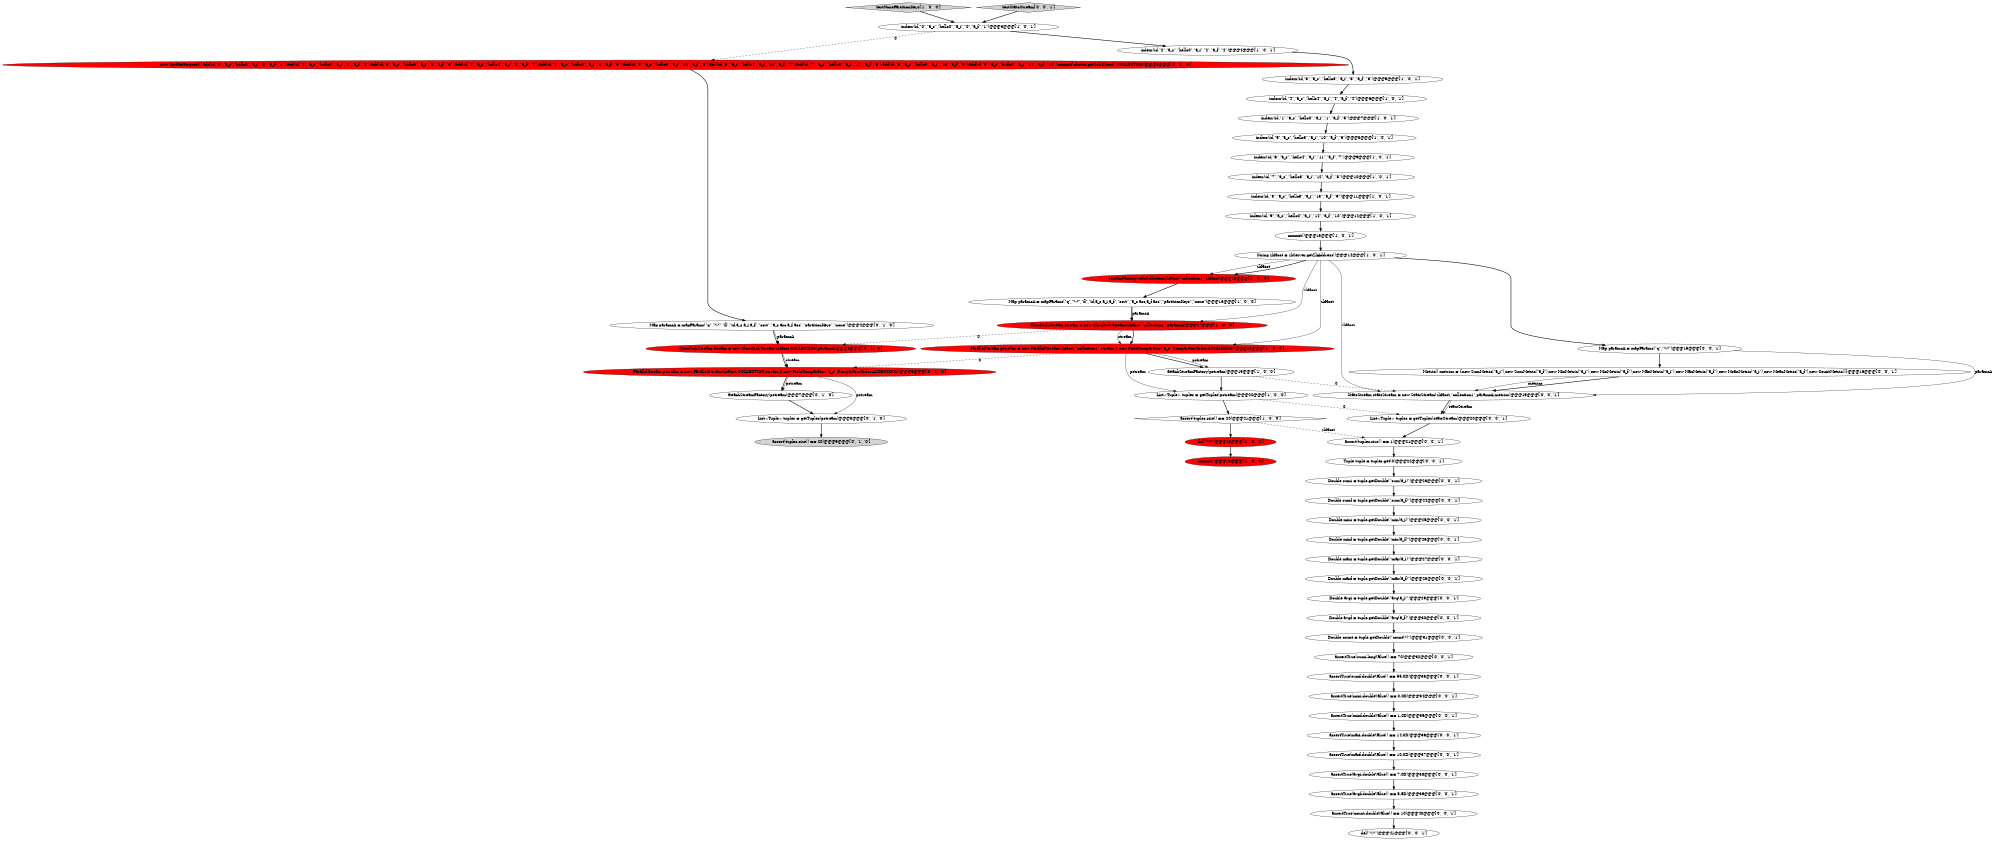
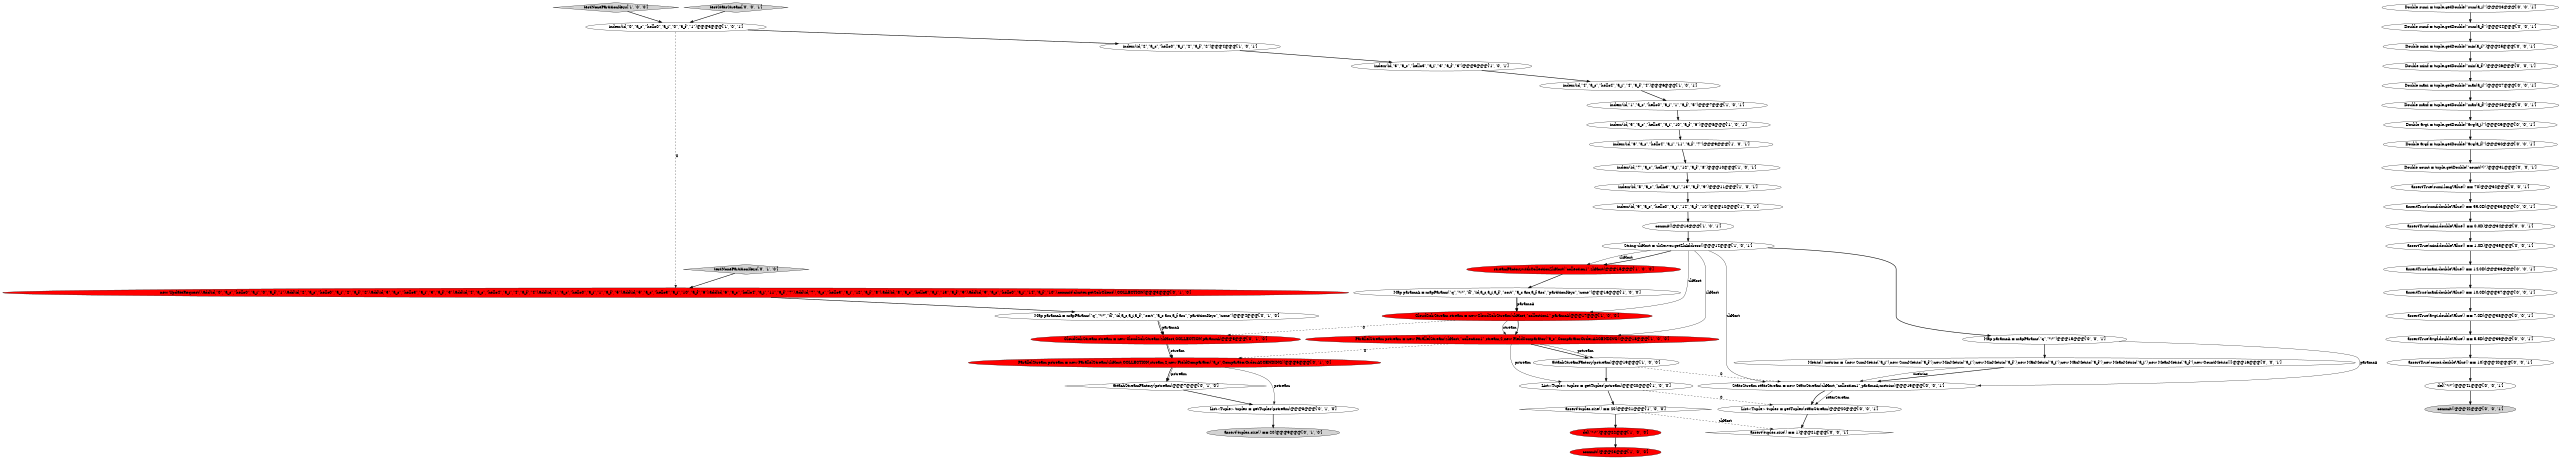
node "testNonePartitionKeys['0', '1', '0']": added
node "attachStreamFactory(pstream)@@@7@@@['0', '1', '0']": shape ellipse -> diamond
node "commit()@@@42@@@['0', '0', '1']": added
node "assert(tuples.size() == 1)@@@21@@@['0', '0', '1']": shape ellipse -> diamond
node "Tuple tuple = tuples.get(0)@@@22@@@['0', '0', '1']": removed
